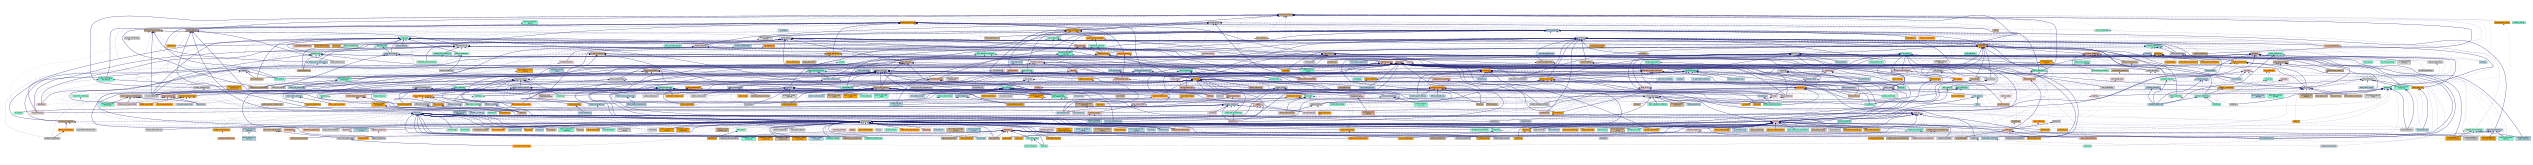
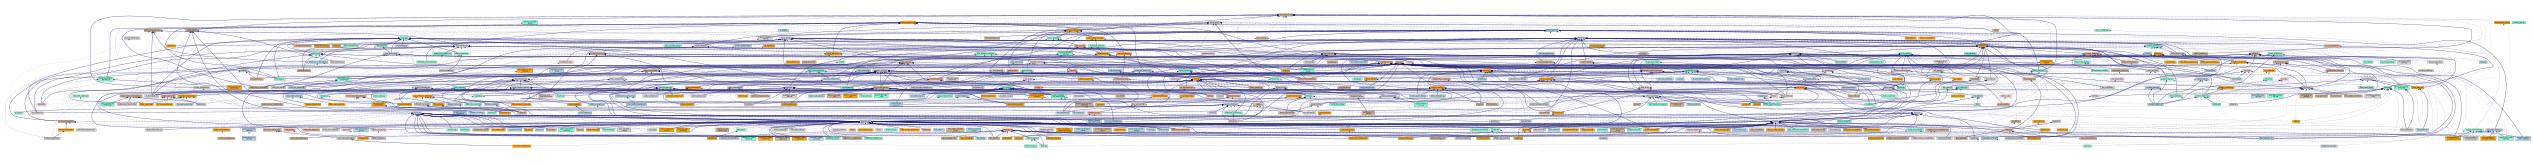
edge "host_target.cpp" -> "topology.hpp": style dotted -> bold
